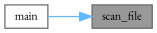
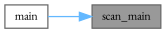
node "scan_file": label "scan_file" -> "scan_main"
